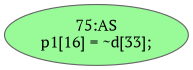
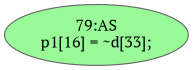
node "75:AS p1[16] = ~d[33];": label "75:AS p1[16] = ~d[33];" -> "79:AS p1[16] = ~d[33];"
